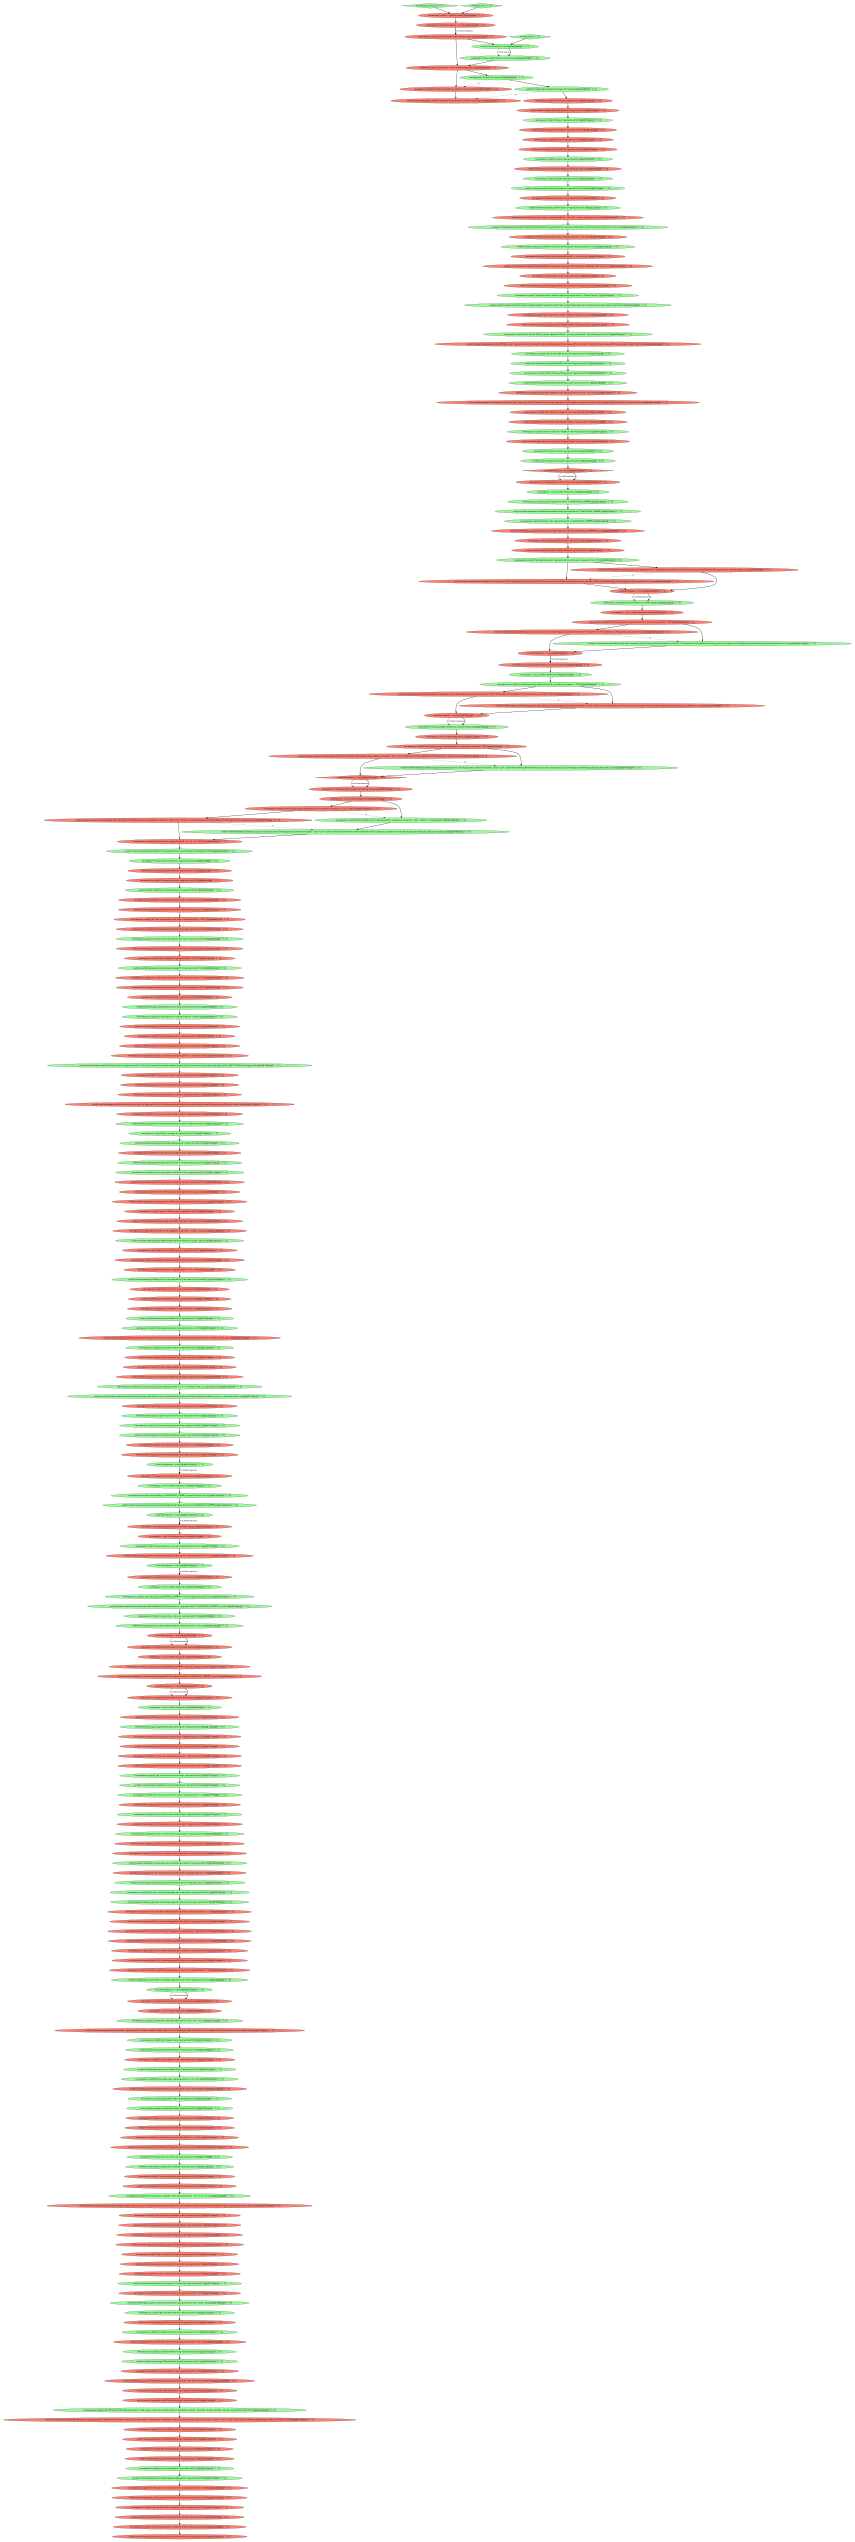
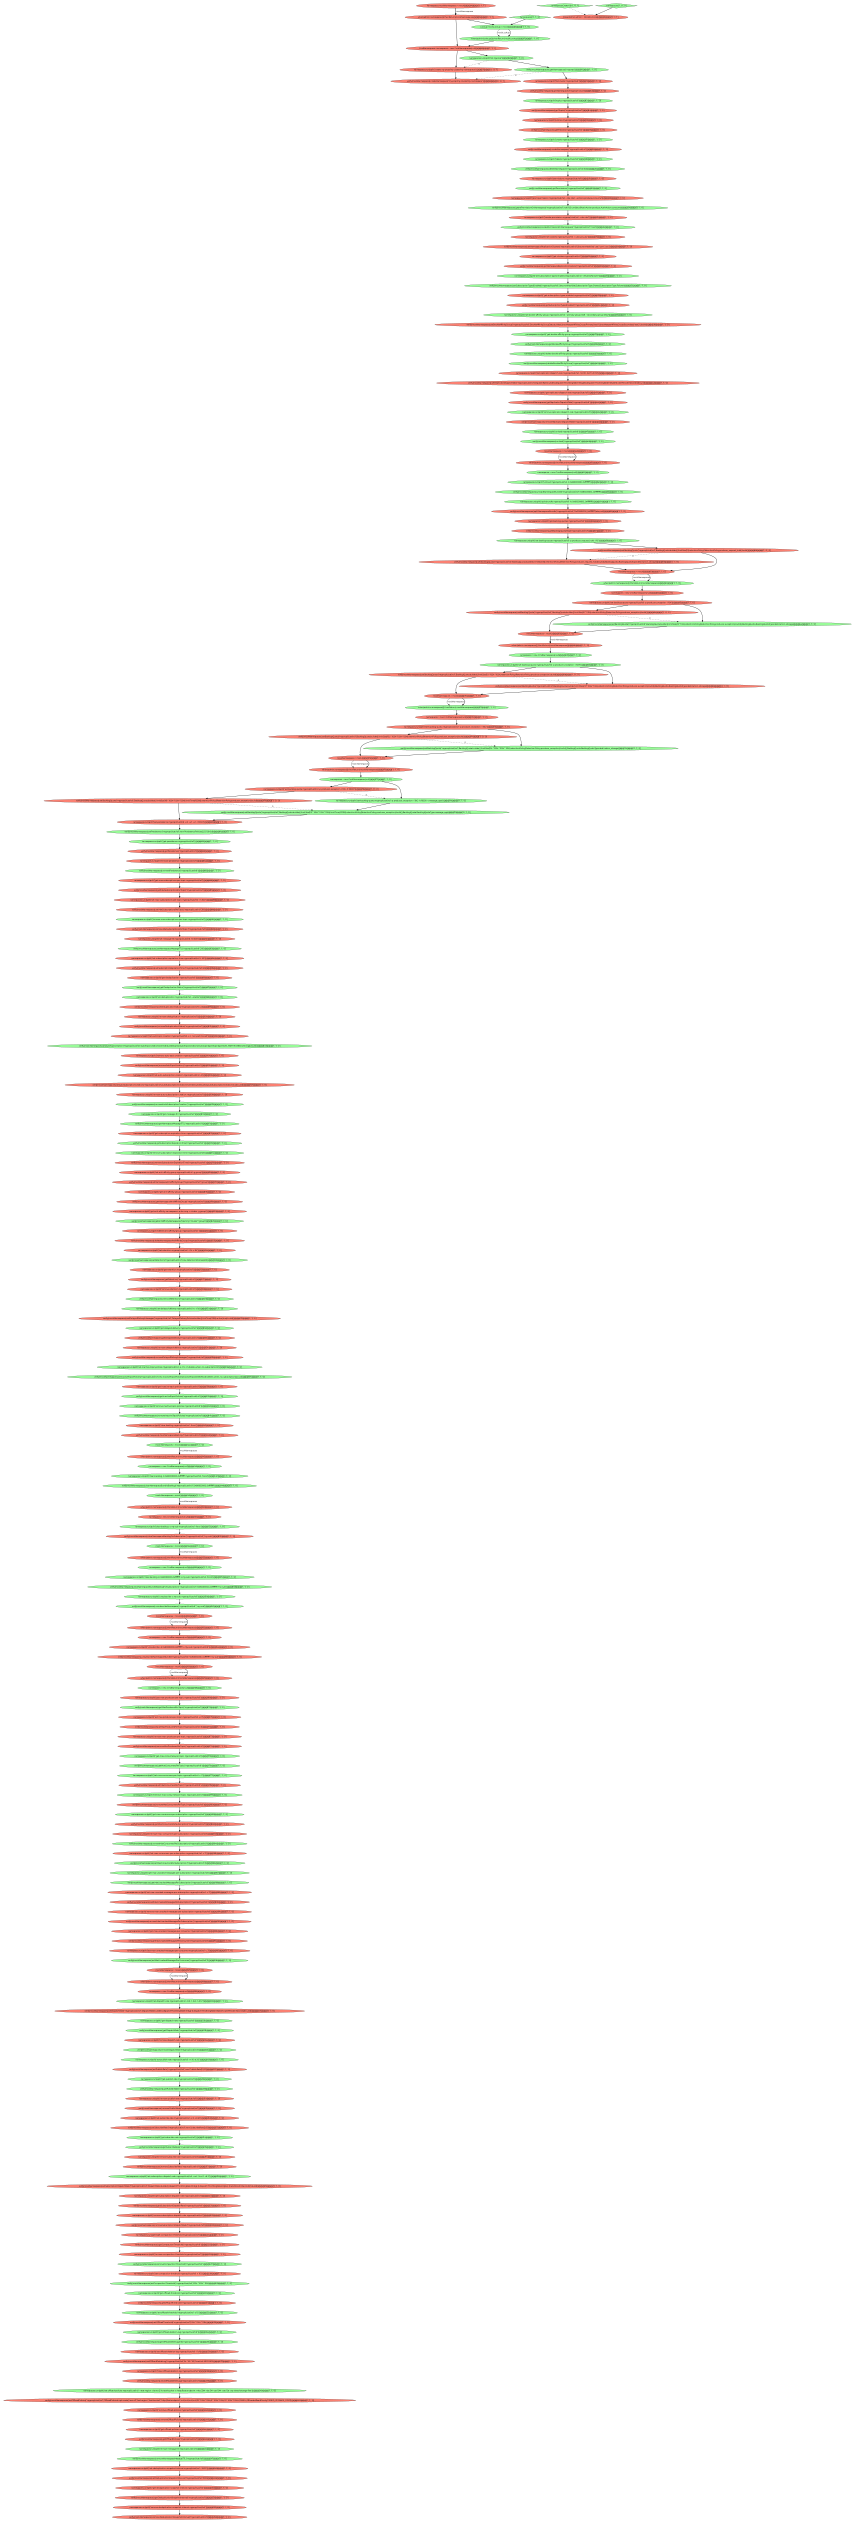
edge "namespacesCreateV1['0', '0', '1']" -> "PulsarAdmin admin = Mockito.mock()@@@3@@@['1', '1', '1']": style bold -> dashed
edge "PulsarAdmin admin = Mockito.mock()@@@3@@@['1', '1', '1']" -> "Namespaces mockNamespaces = mock()@@@4@@@['1', '1', '1']": removed
node "mockNamespaces = mock()@@@49@@@['1', '1', '0']": shape diamond -> ellipse
node "mockNamespaces = mock()@@@75@@@['1', '1', '0']": shape diamond -> ellipse
node "namespaces = new CmdNamespaces(null)@@@77@@@['1', '1', '0']": fillcolor salmon -> palegreen
node "mockNamespaces = mock()@@@197@@@['1', '1', '0']": fillcolor palegreen -> salmon
